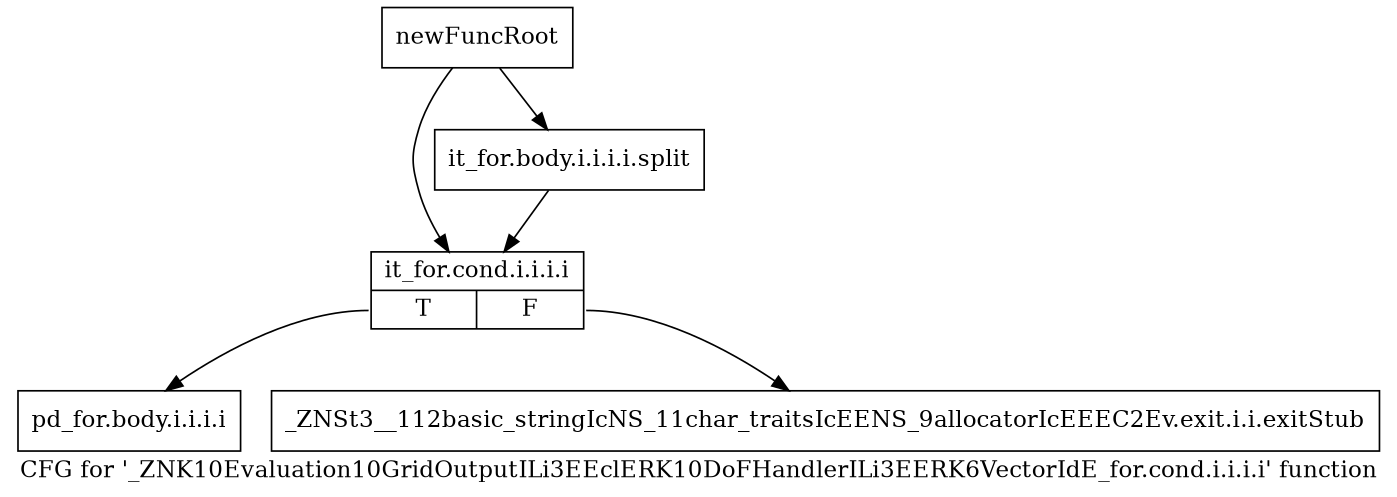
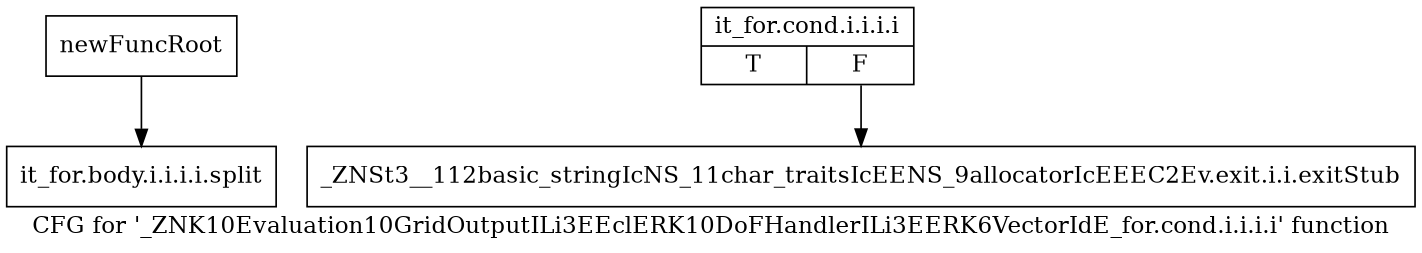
edge "newFuncRoot" -> "it_for.cond.i.i.i.i": removed
edge "it_for.body.i.i.i.i.split" -> "it_for.cond.i.i.i.i": removed
node "pd_for.body.i.i.i.i": removed
